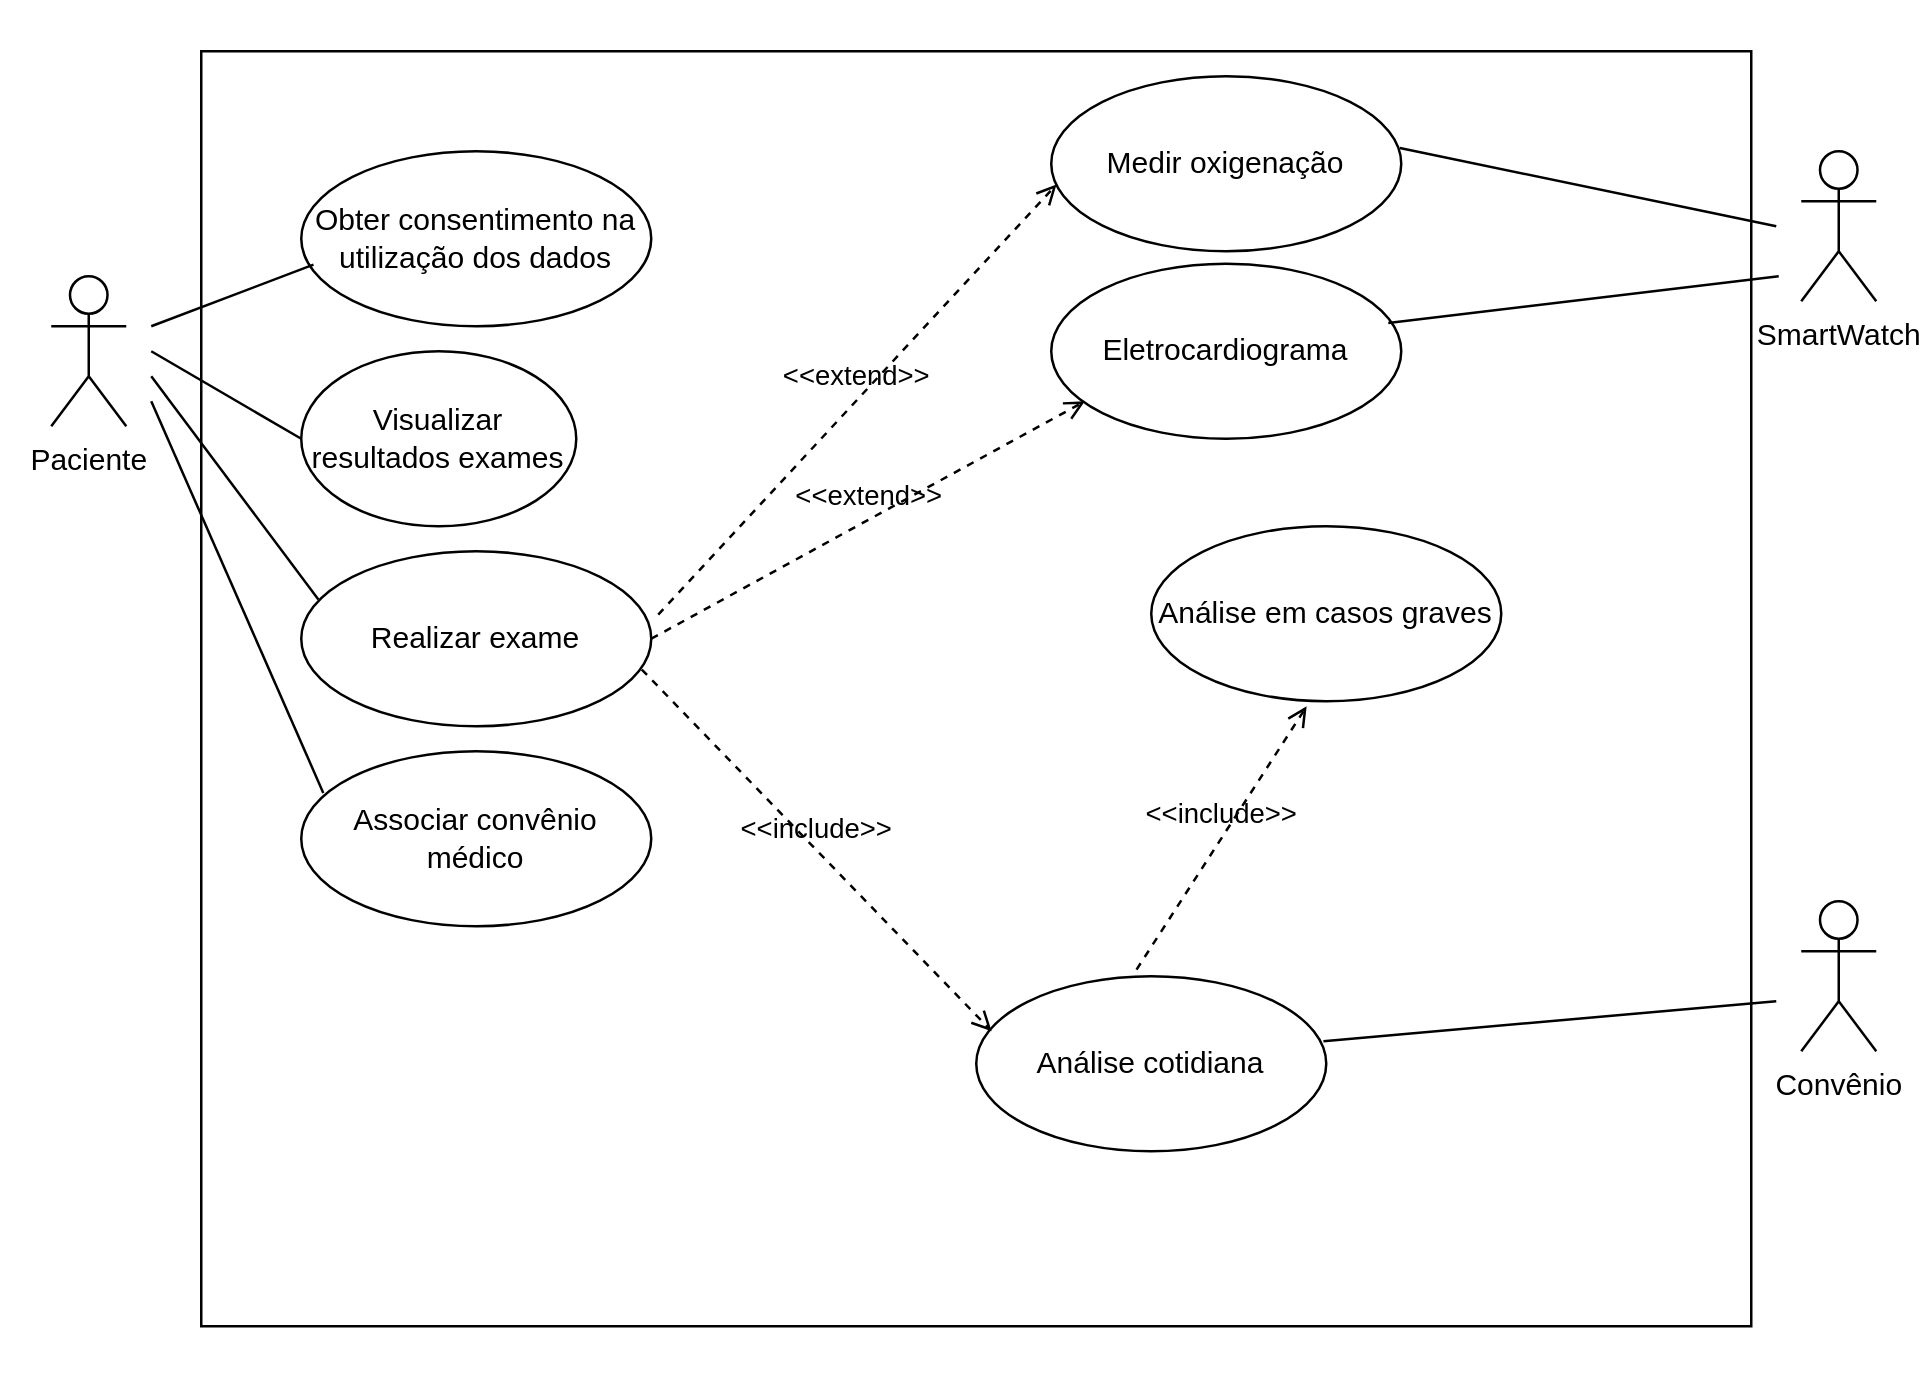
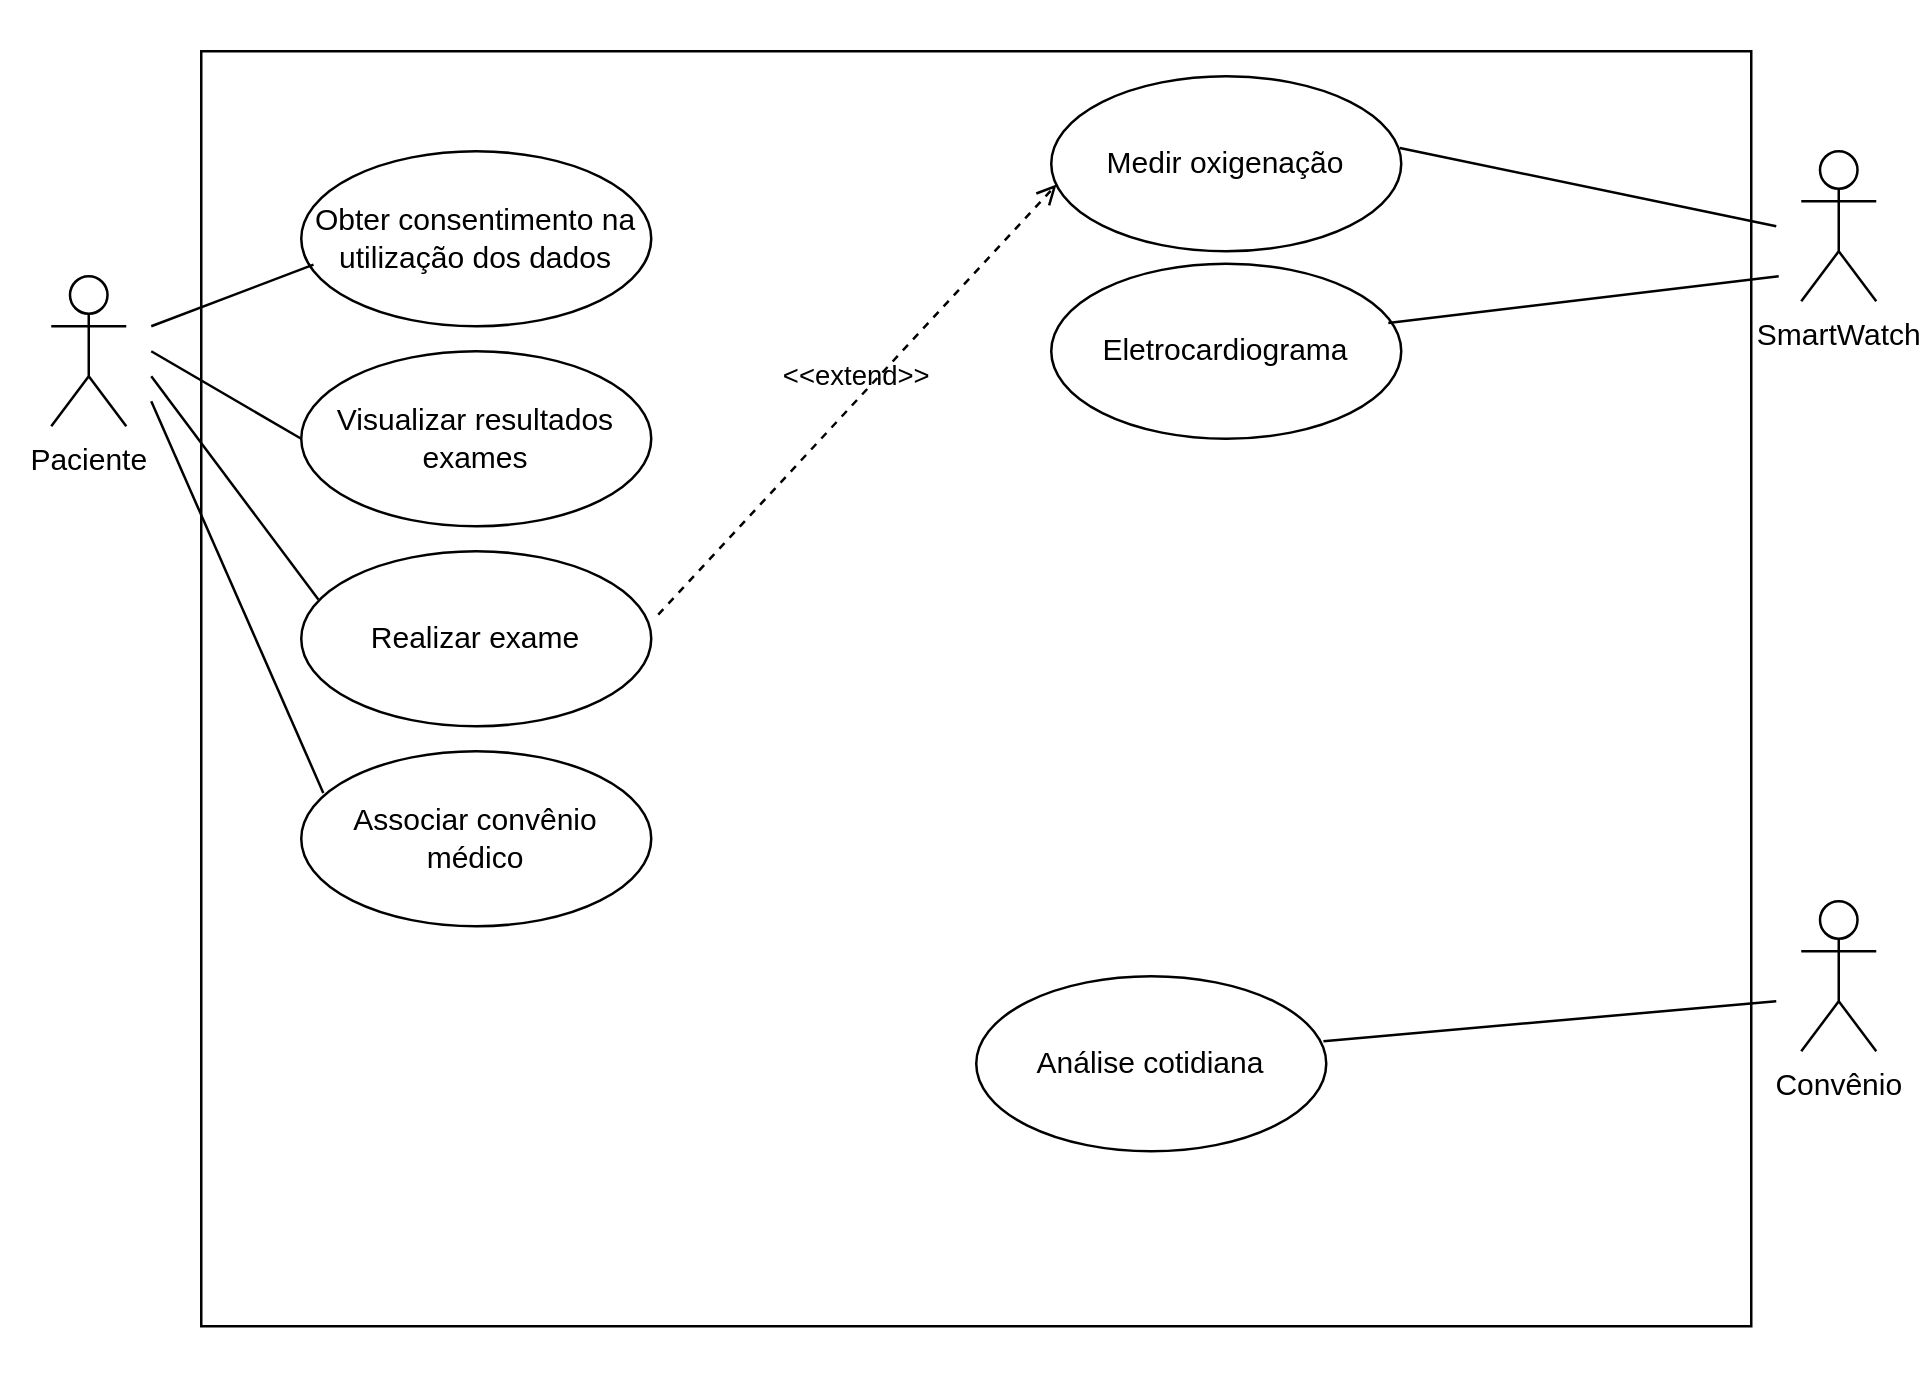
node "Visualizar resultados exames": size 275x175 -> 350x175
edge "Realizar exame" -> "Eletrocardiograma": removed, label "<<extend>>"
node "Análise em casos graves": removed
edge "Análise cotidiana" -> "Análise em casos graves": removed, label "<<include>>"
edge "Realizar exame" -> "Análise cotidiana": removed, label "<<include>>"
